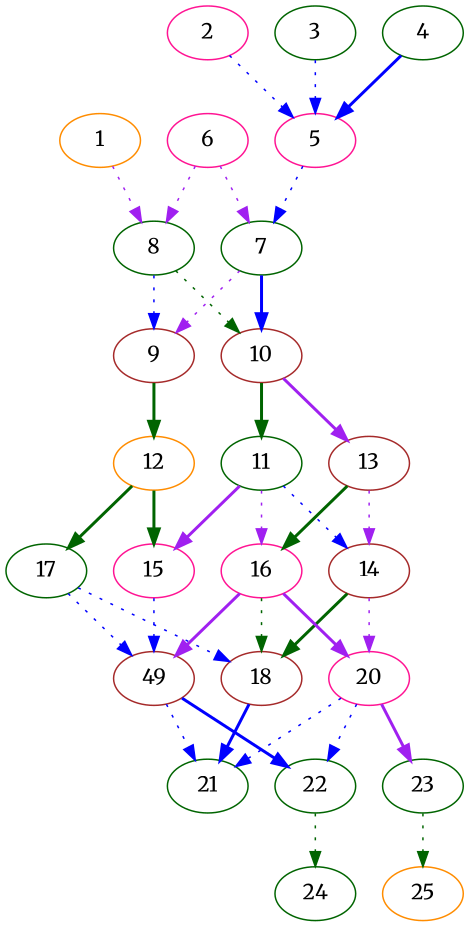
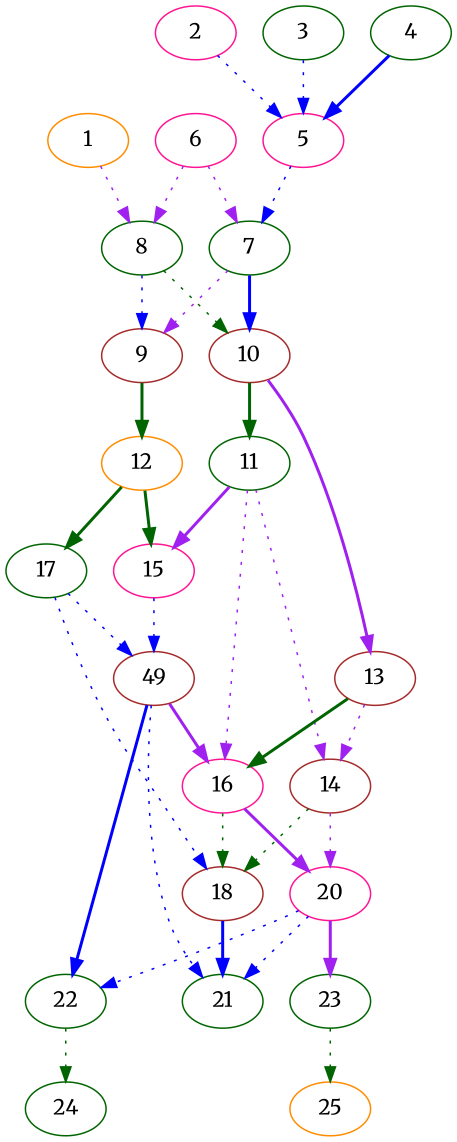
edge "11" -> "14": color blue -> purple
edge "14" -> "18": style bold -> dotted
edge "16" -> "49": reversed
